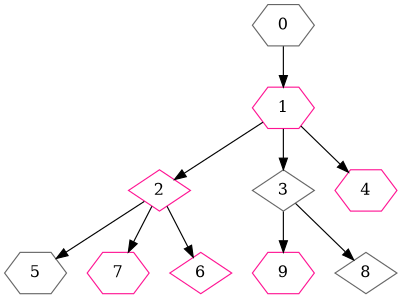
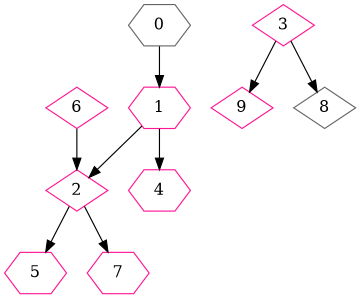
edge "1" -> "3": removed
node "3": color gray40 -> deeppink
edge "2" -> "6": reversed
node "5": color gray40 -> deeppink
node "9": shape hexagon -> diamond
